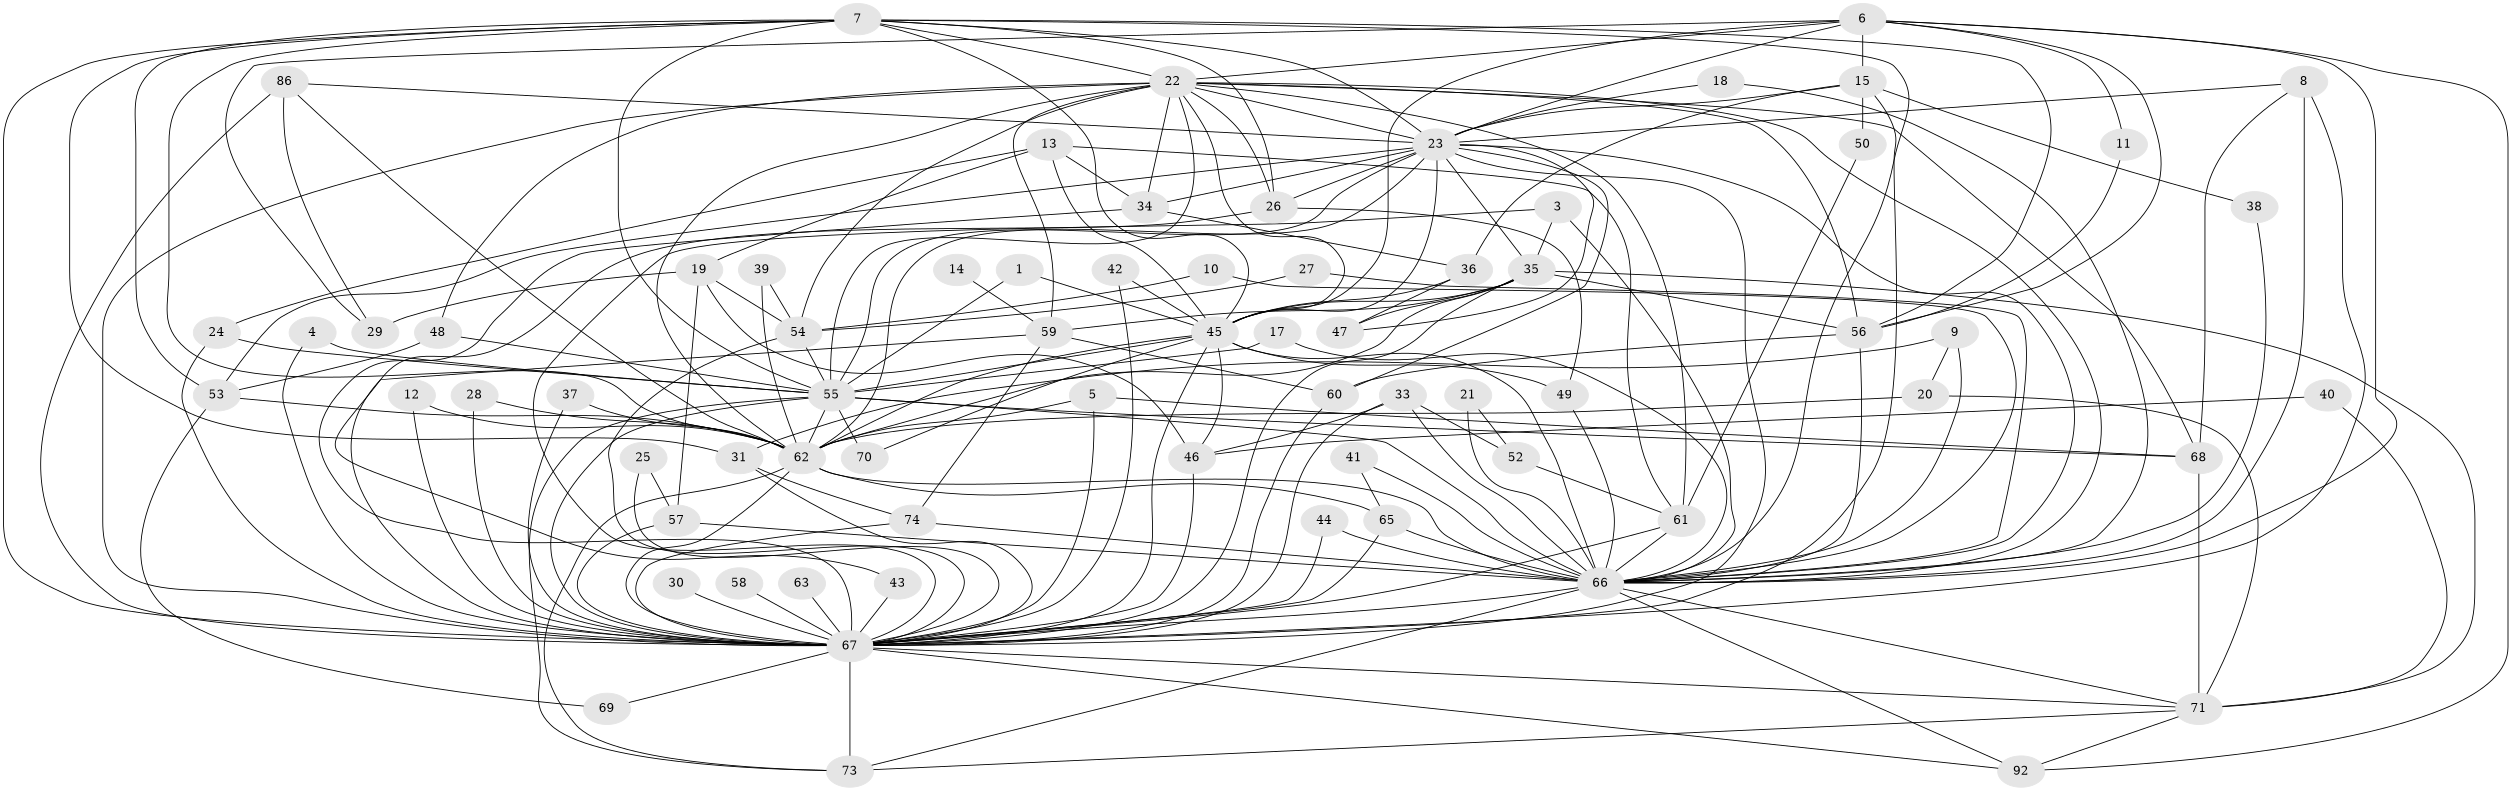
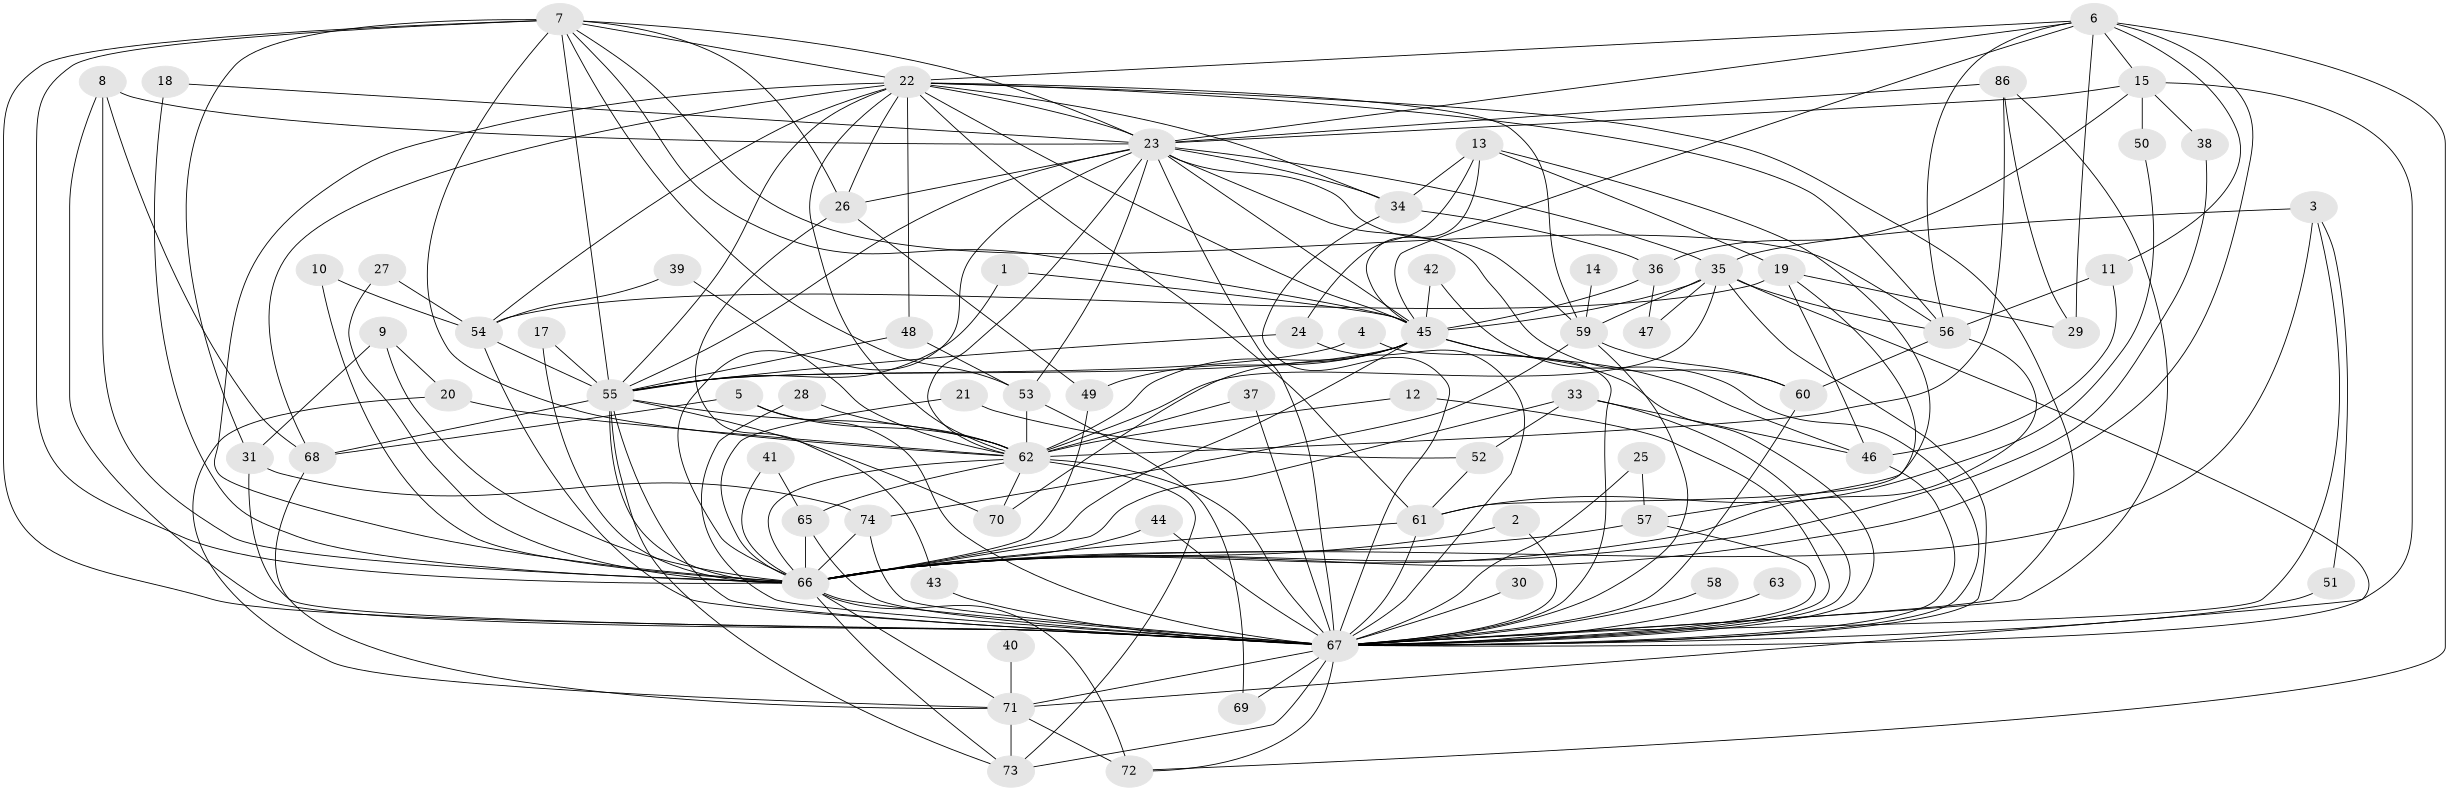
edge "23" -- "47": now "23" -- "59"
edge "40" -- "46": now "11" -- "46"
edge "62" -- "70": added
node "2": added
node "51": added
node "92": label "92" -> "72"
